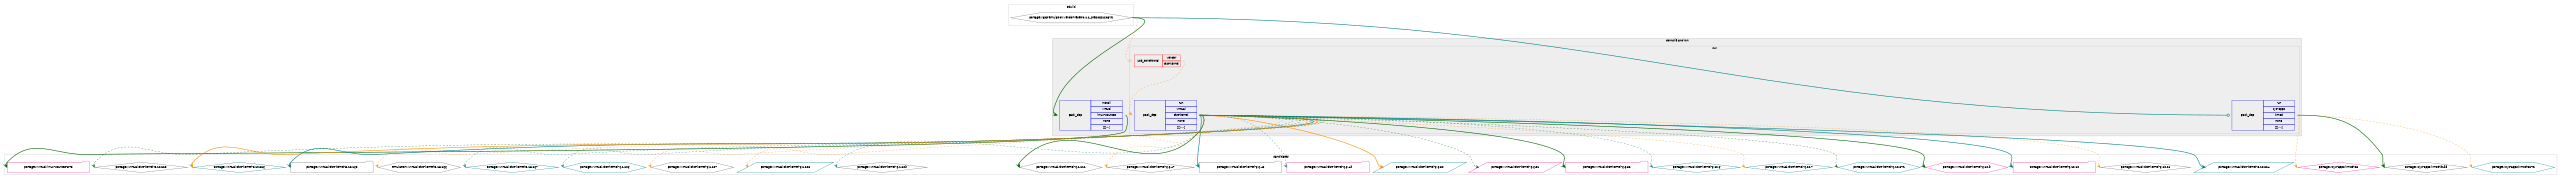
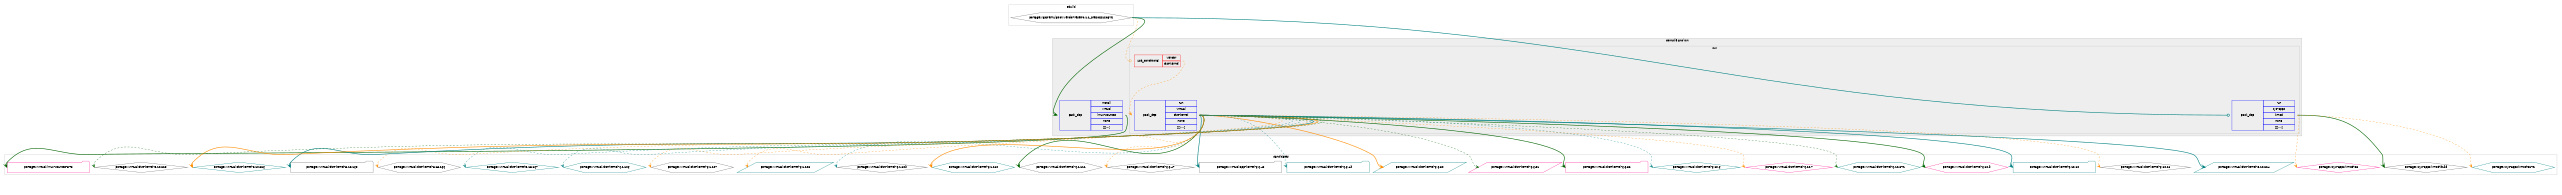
node "emulation://virtual/dist-kernel-5.15.166": label "emulation://virtual/dist-kernel-5.15.166" -> "portage://virtual/dist-kernel-5.15.166"
node "portage://virtual/dist-kernel-6.1.110": added
node "portage://virtual/dist-kernel-6.6.48": label "portage://virtual/dist-kernel-6.6.48" -> "portage://virtual/app-kernel-6.6.48"
node "portage://virtual/dist-kernel-6.6.49": color deeppink -> teal
node "portage://virtual/dist-kernel-6.10.7": color teal -> deeppink
node "portage://virtual/dist-kernel-6.10.10": color deeppink -> teal
